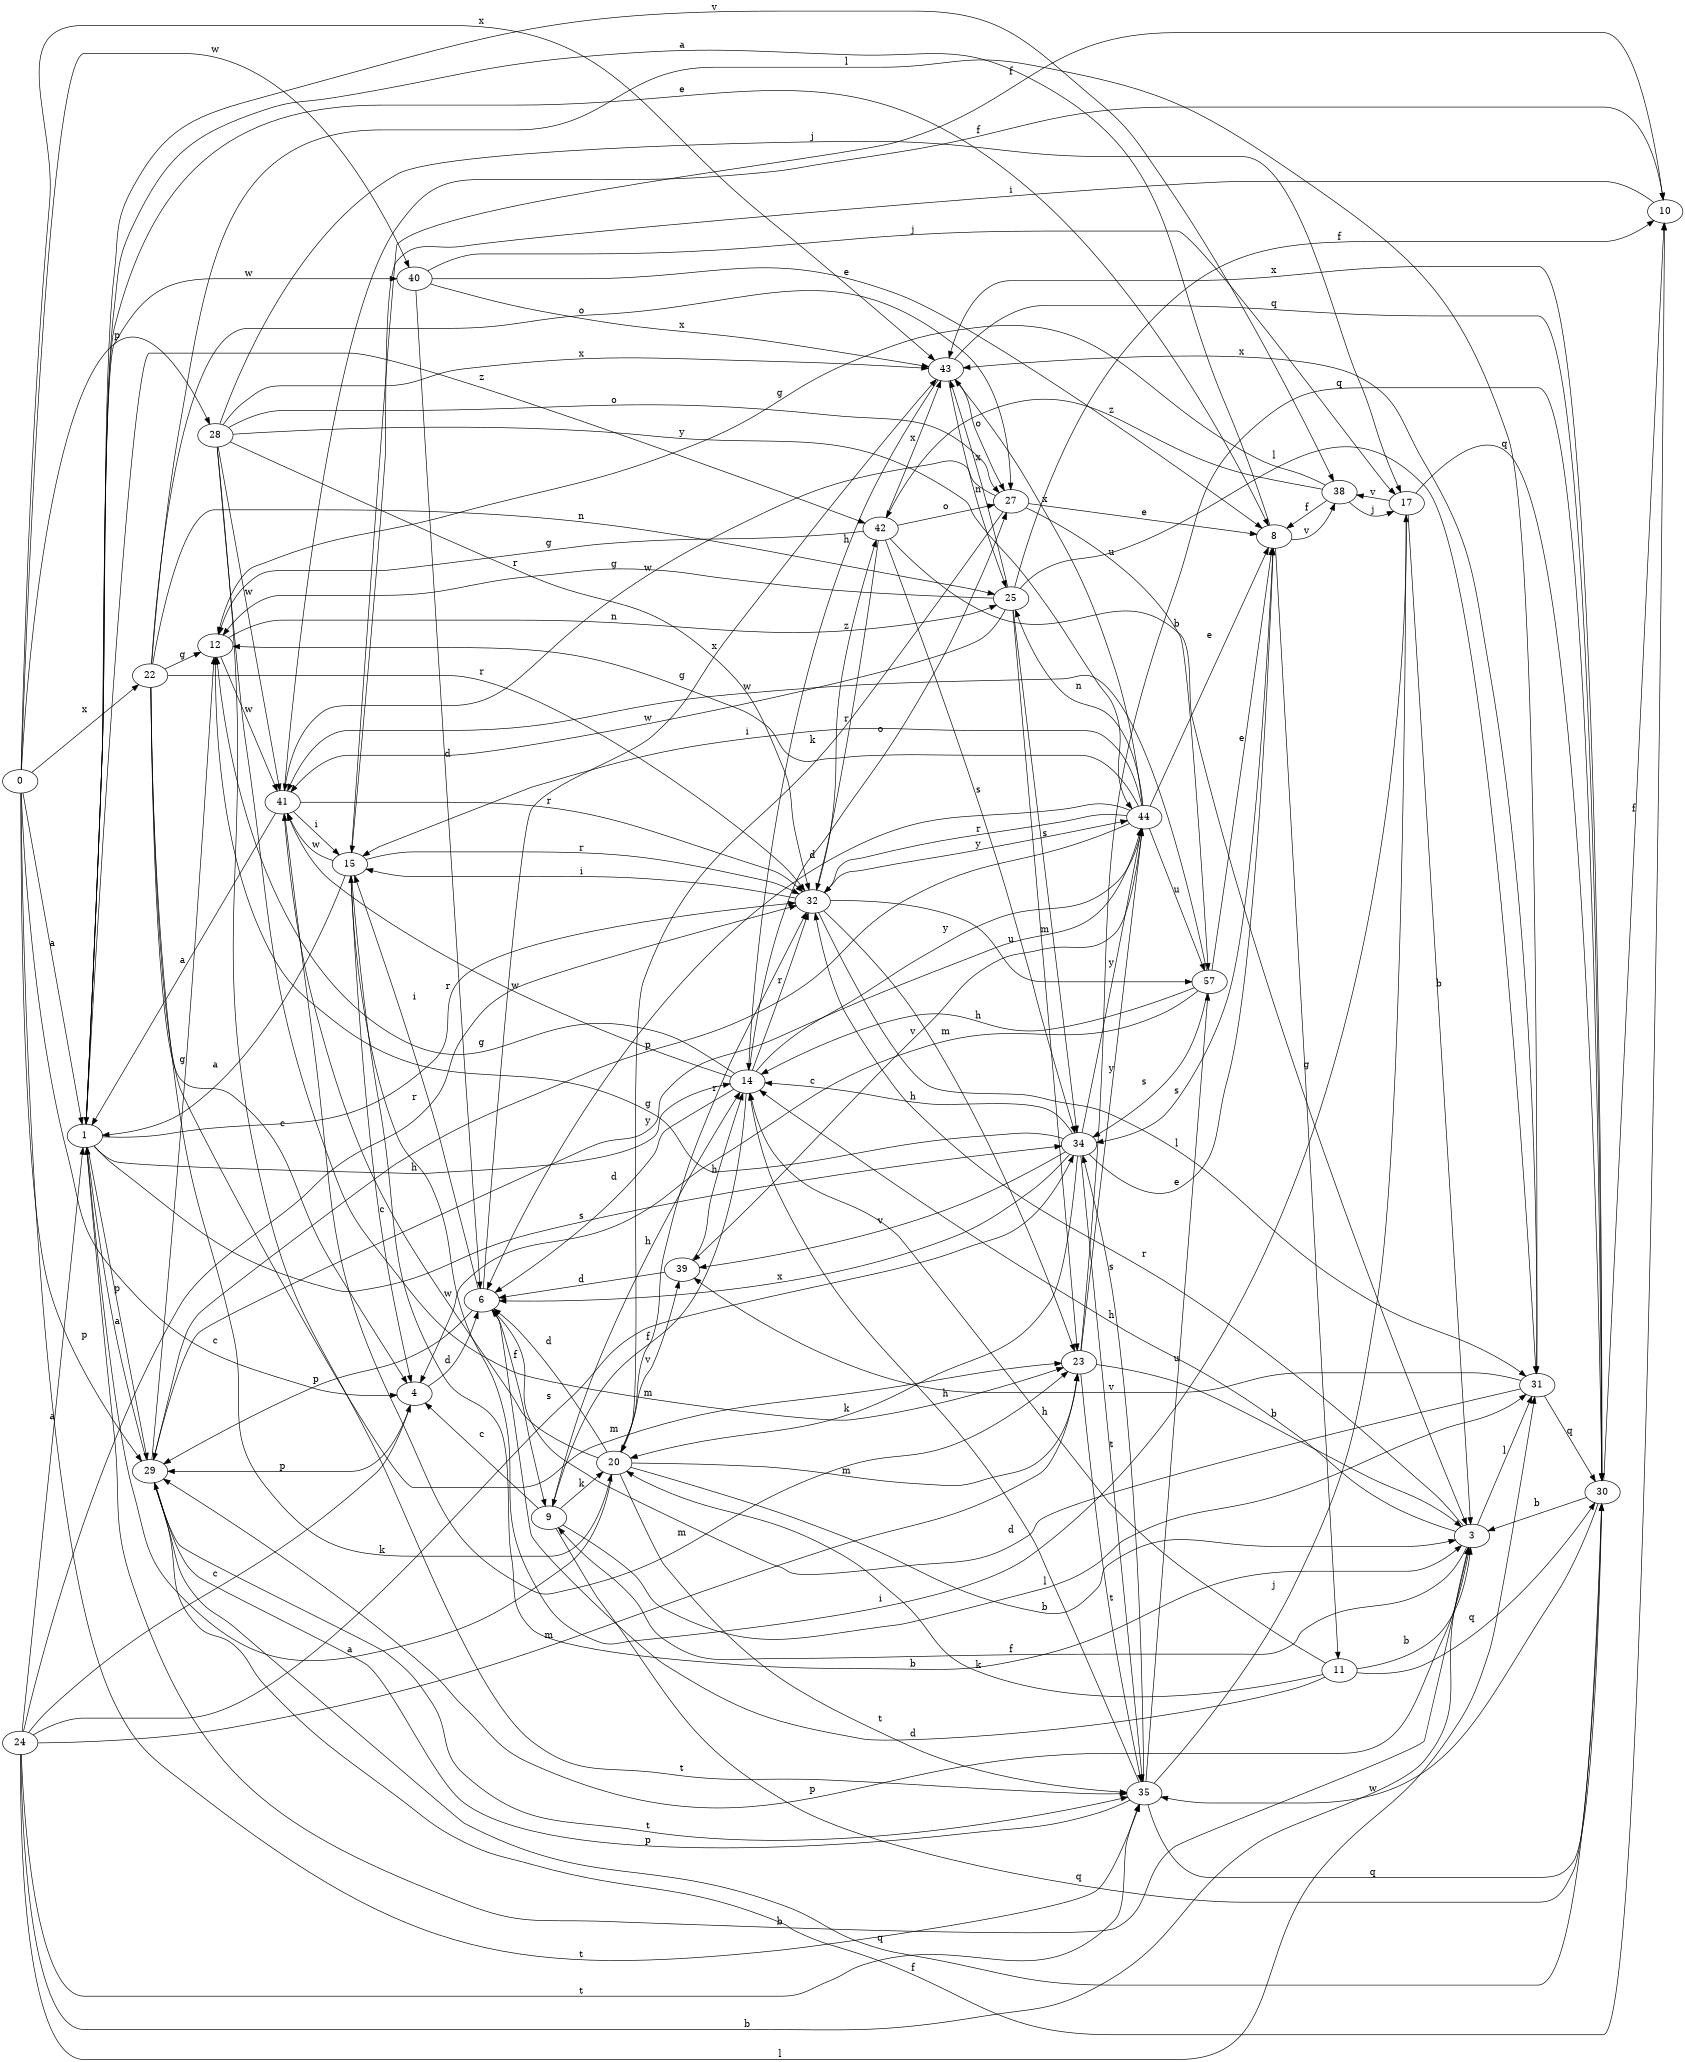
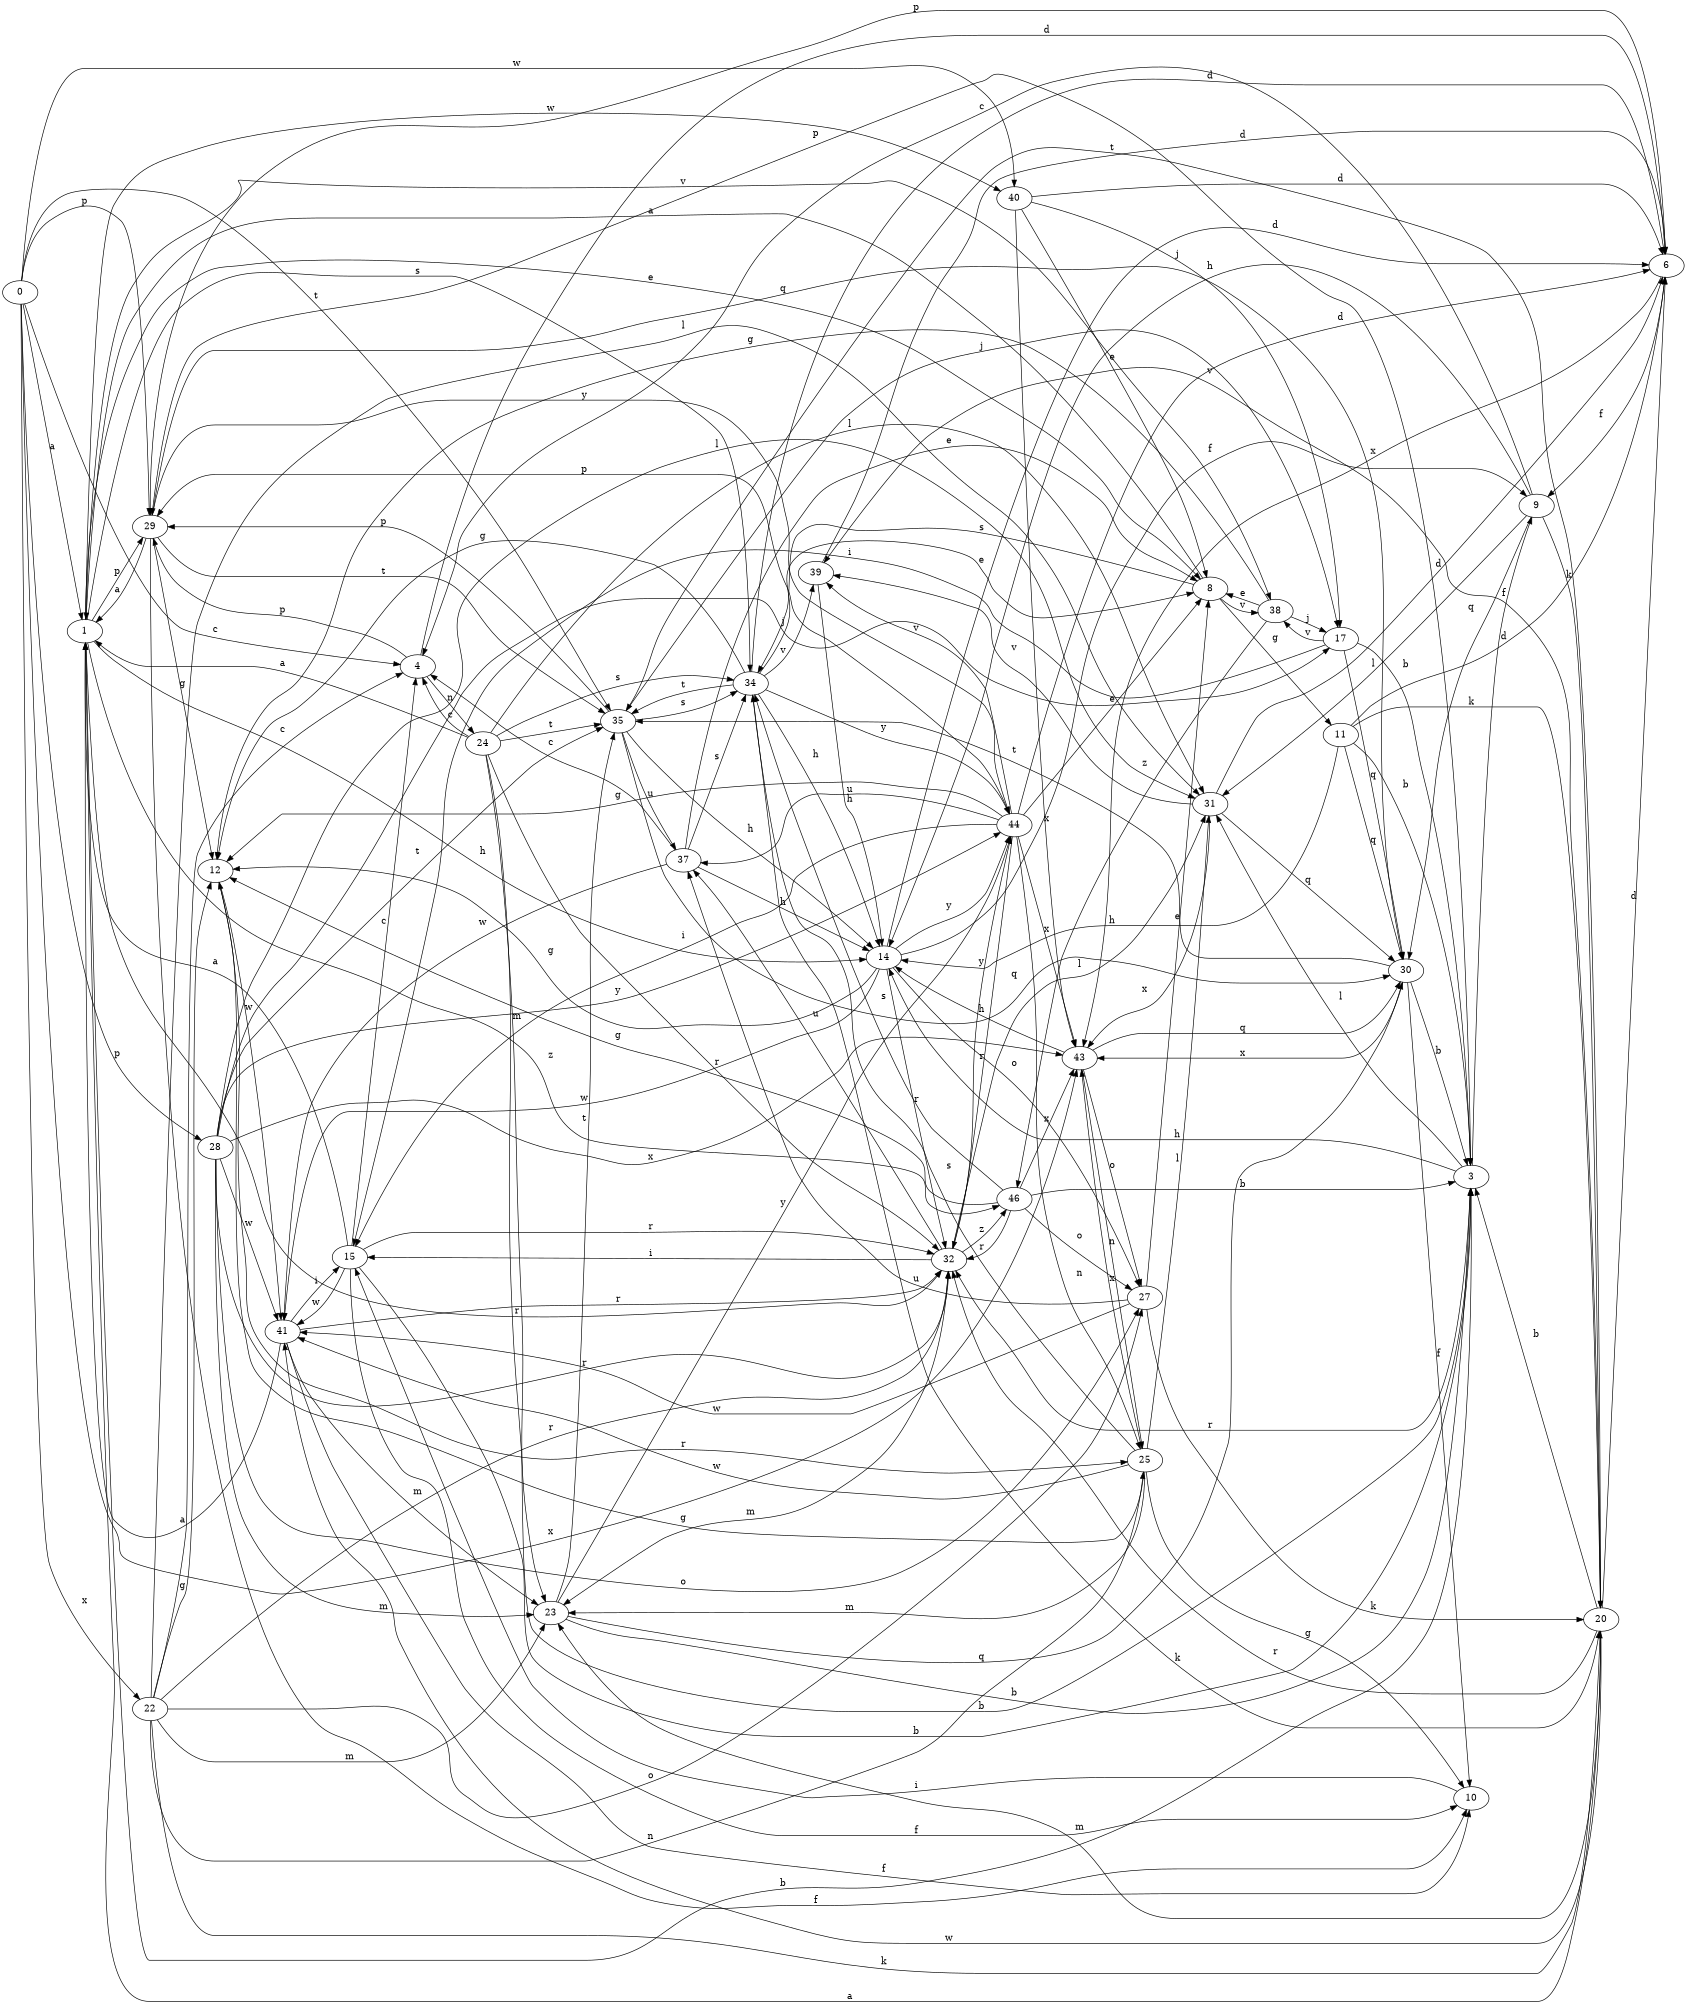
edge "25" -> "10": label "f" -> "g"
edge "28" -> "31": added, label "l"
edge "38" -> "8": label "f" -> "e"
node "42": label "42" -> "46"
edge "12" -> "25": label "n" -> "r"
edge "4" -> "24": added, label "n"
node "57": label "57" -> "37"
edge "6" -> "15": removed, label "i"
edge "34" -> "6": label "x" -> "d"
edge "30" -> "35": label "w" -> "t"
